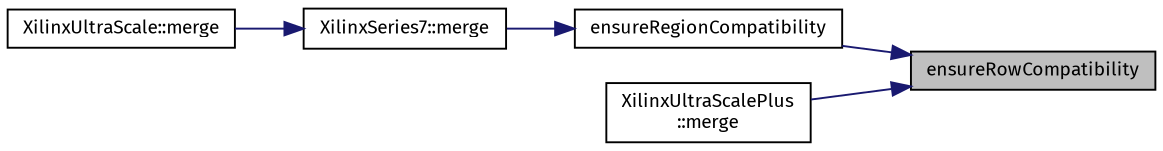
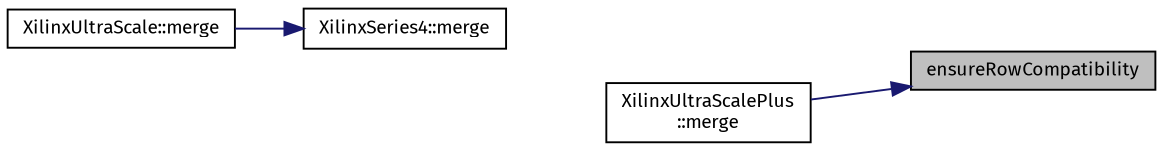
node "XilinxSeries7::merge": label "XilinxSeries7::merge" -> "XilinxSeries4::merge"
node "ensureRegionCompatibility": removed
